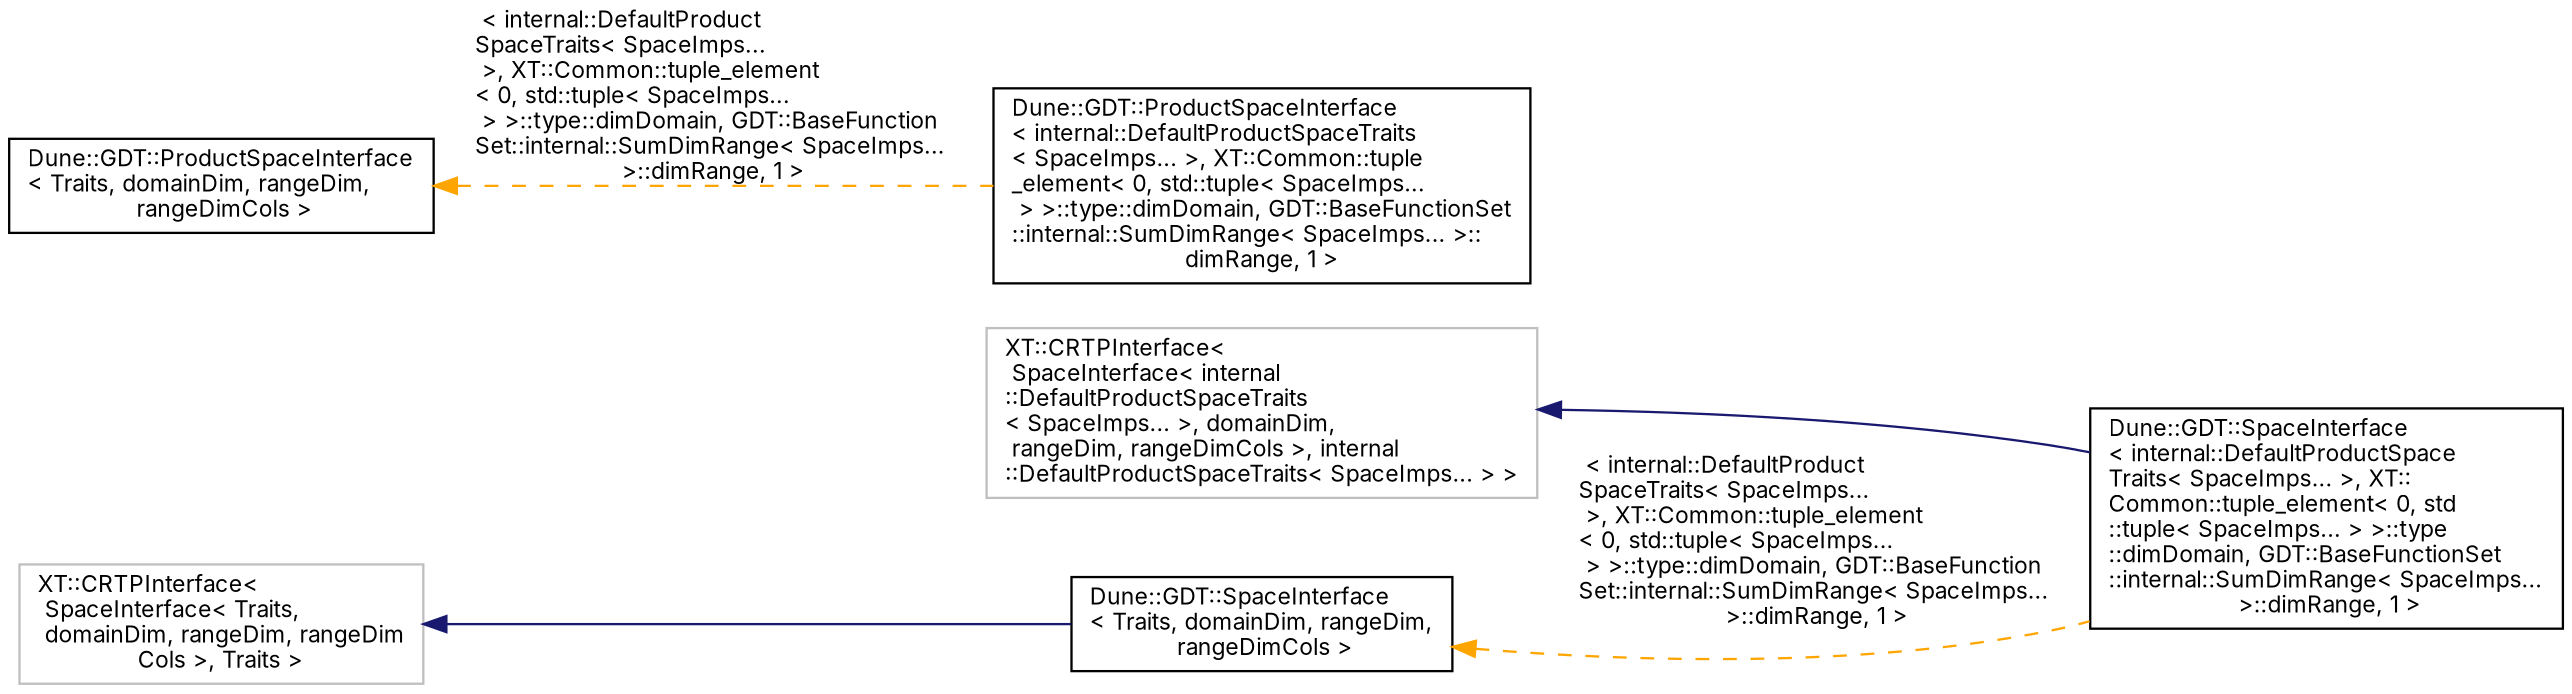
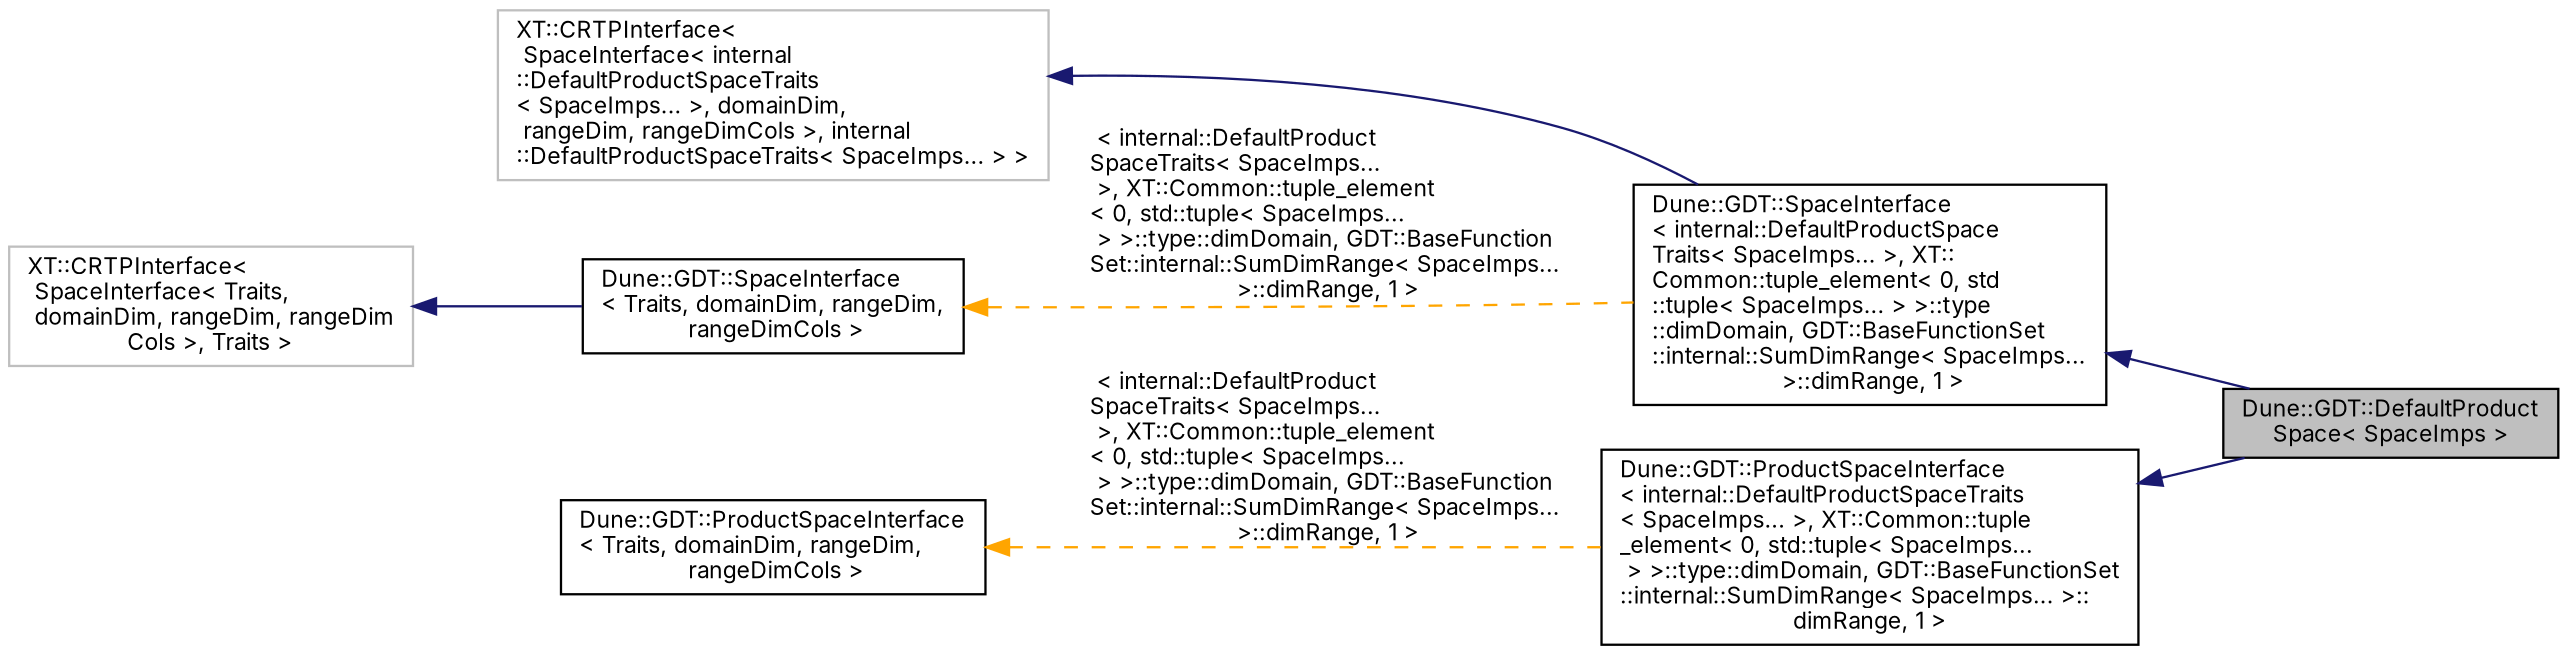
node "Dune::GDT::DefaultProduct Space< SpaceImps >": added
